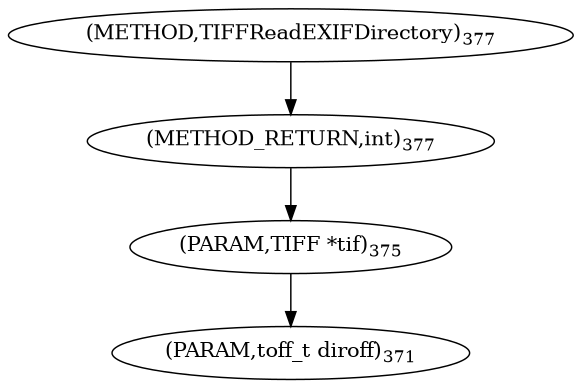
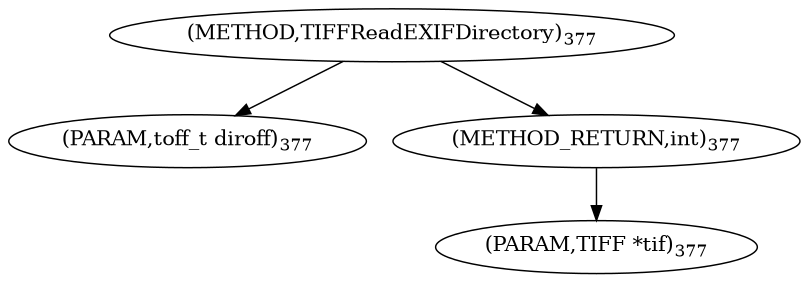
node "(PARAM,TIFF *tif)": text "375" -> "377"
edge "(PARAM,TIFF *tif)" -> "(PARAM,toff_t diroff)": now "(METHOD,TIFFReadEXIFDirectory)" -> "(PARAM,toff_t diroff)"
node "(PARAM,toff_t diroff)": text "371" -> "377"
